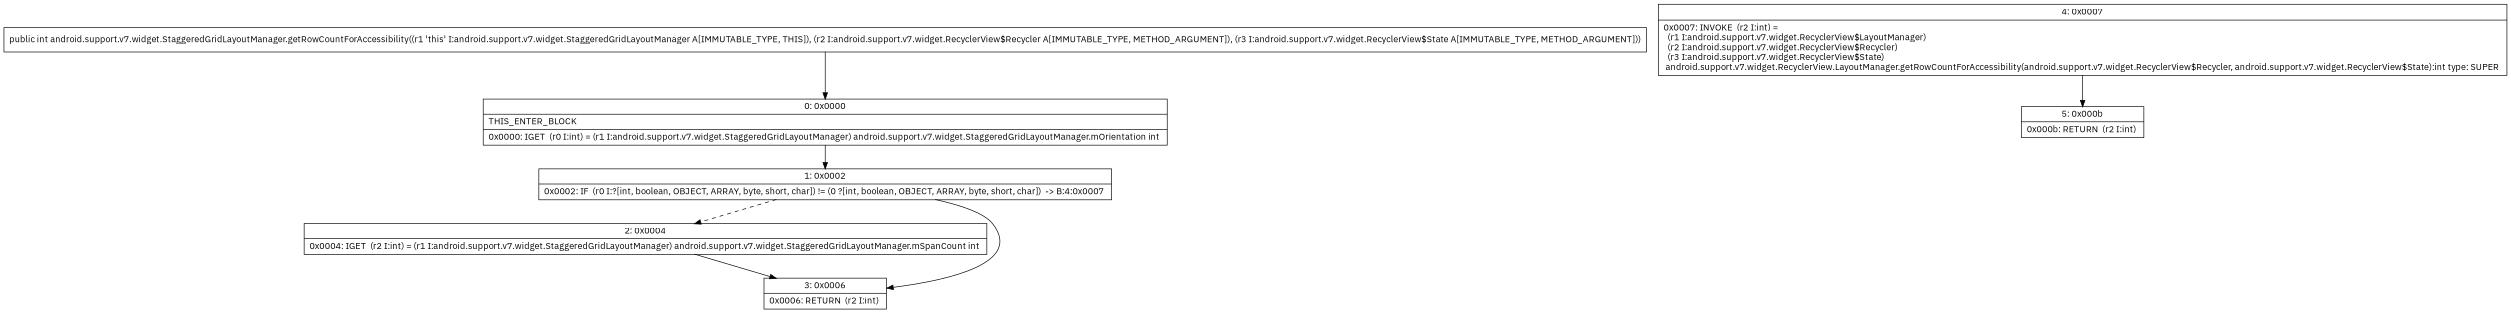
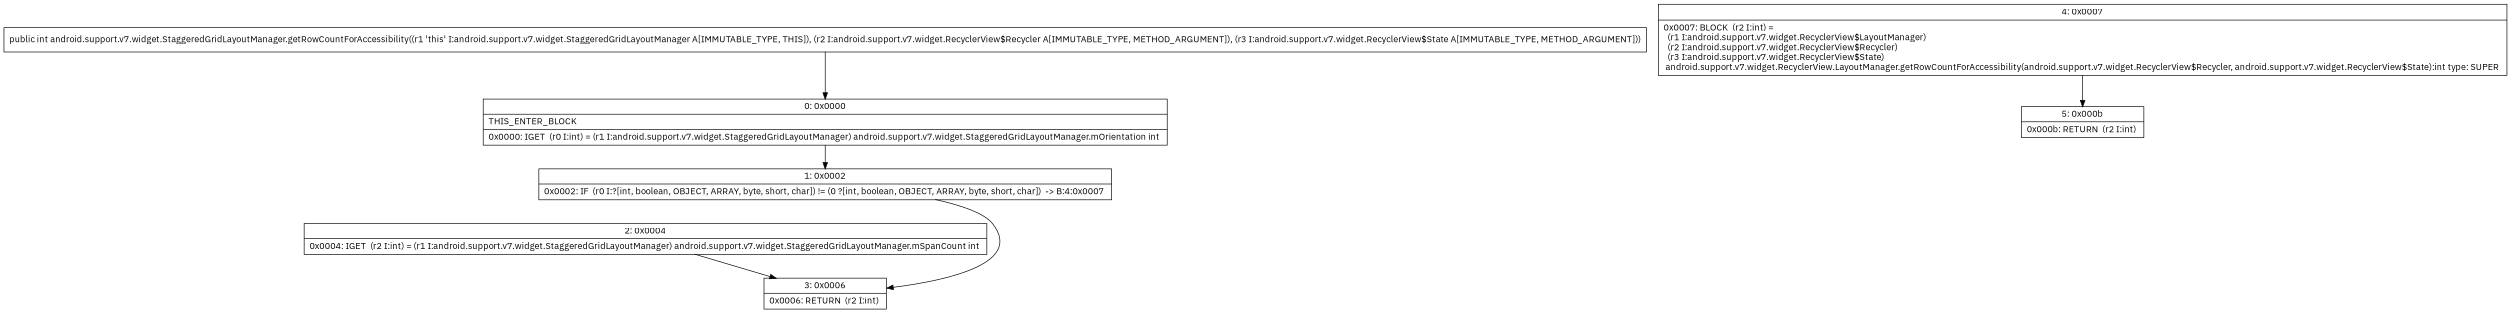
node "4: 0x0007": text "0x0007: INVOKE  (r2 I:int) =" -> "0x0007: BLOCK  (r2 I:int) ="
edge "1: 0x0002" -> "2: 0x0004": removed
